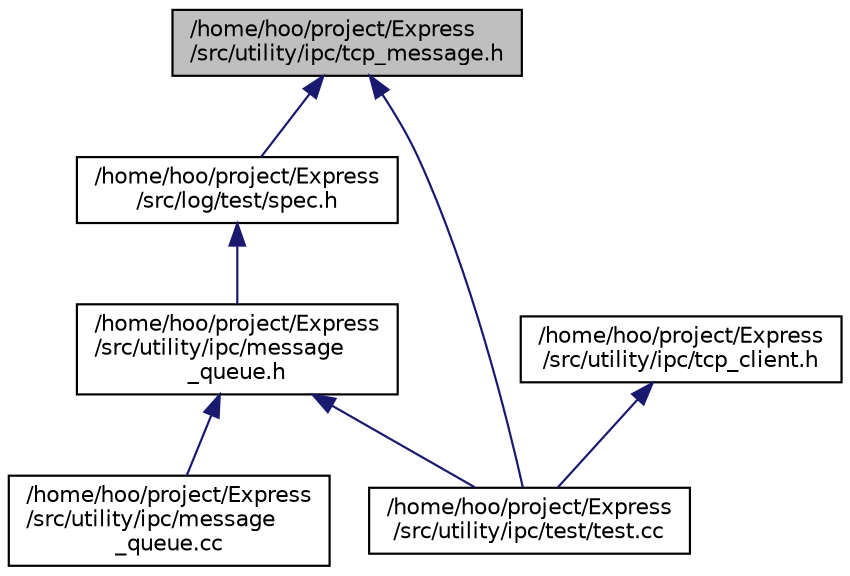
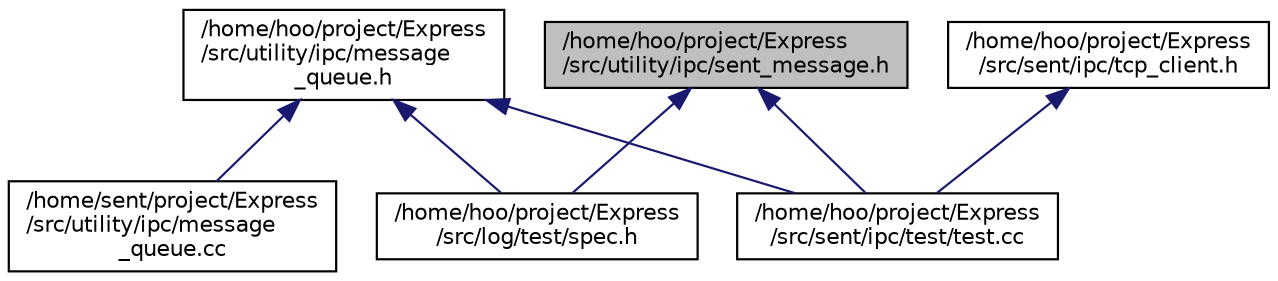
node "/home/hoo/project/Express /src/utility/ipc/tcp_message.h": label "/home/hoo/project/Express /src/utility/ipc/tcp_message.h" -> "/home/hoo/project/Express /src/utility/ipc/sent_message.h"
edge "/home/hoo/project/Express /src/utility/ipc/message _queue.h" -> "/home/hoo/project/Express /src/log/test/spec.h": reversed
node "/home/hoo/project/Express /src/utility/ipc/tcp_client.h": label "/home/hoo/project/Express /src/utility/ipc/tcp_client.h" -> "/home/hoo/project/Express /src/sent/ipc/tcp_client.h"
node "/home/hoo/project/Express /src/utility/ipc/message _queue.cc": label "/home/hoo/project/Express /src/utility/ipc/message _queue.cc" -> "/home/sent/project/Express /src/utility/ipc/message _queue.cc"
node "/home/hoo/project/Express /src/utility/ipc/test/test.cc": label "/home/hoo/project/Express /src/utility/ipc/test/test.cc" -> "/home/hoo/project/Express /src/sent/ipc/test/test.cc"
